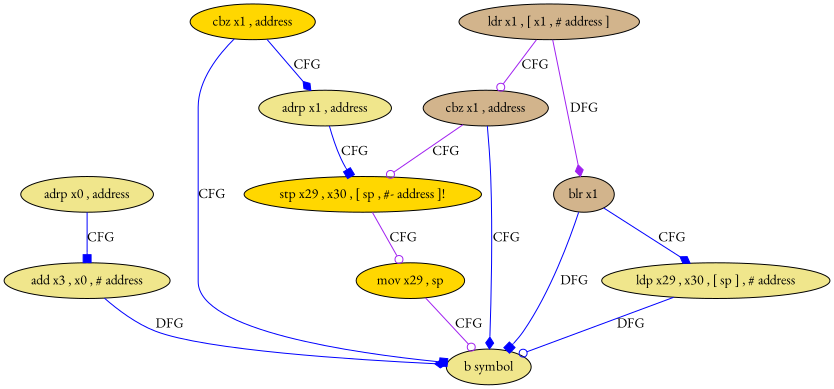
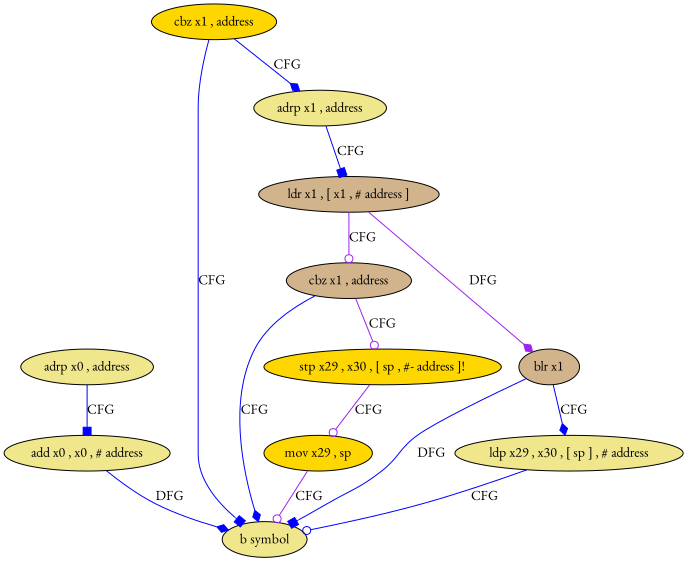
edge "adrp x1 , address" -> "stp x29 , x30 , [ sp , #- address ]!": now "adrp x1 , address" -> "ldr x1 , [ x1 , # address ]"
node "add x3 , x0 , # address": label "add x3 , x0 , # address" -> "add x0 , x0 , # address"
edge "ldp x29 , x30 , [ sp ] , # address" -> "b symbol": label "DFG" -> "CFG"
